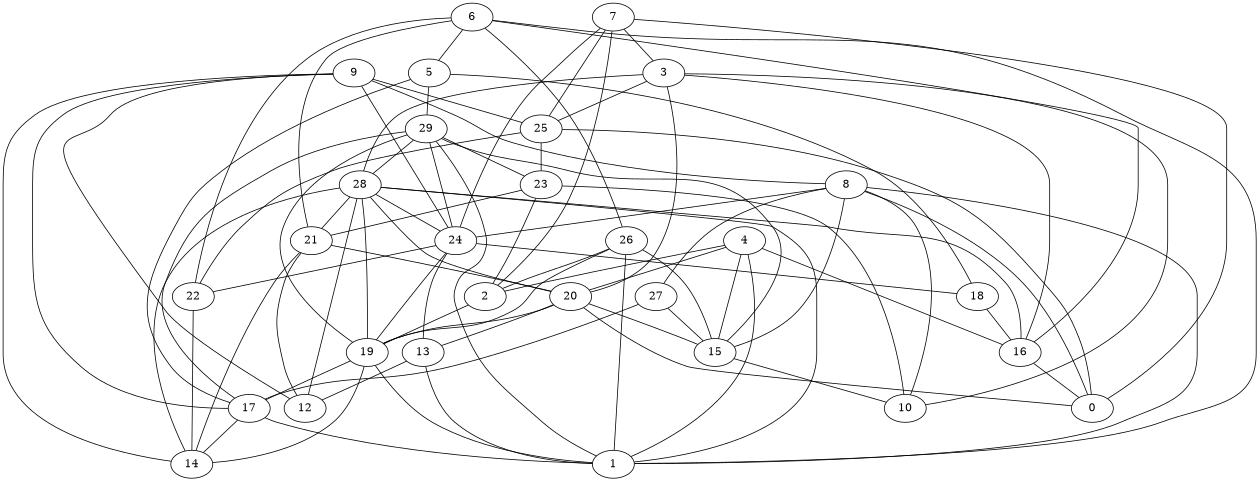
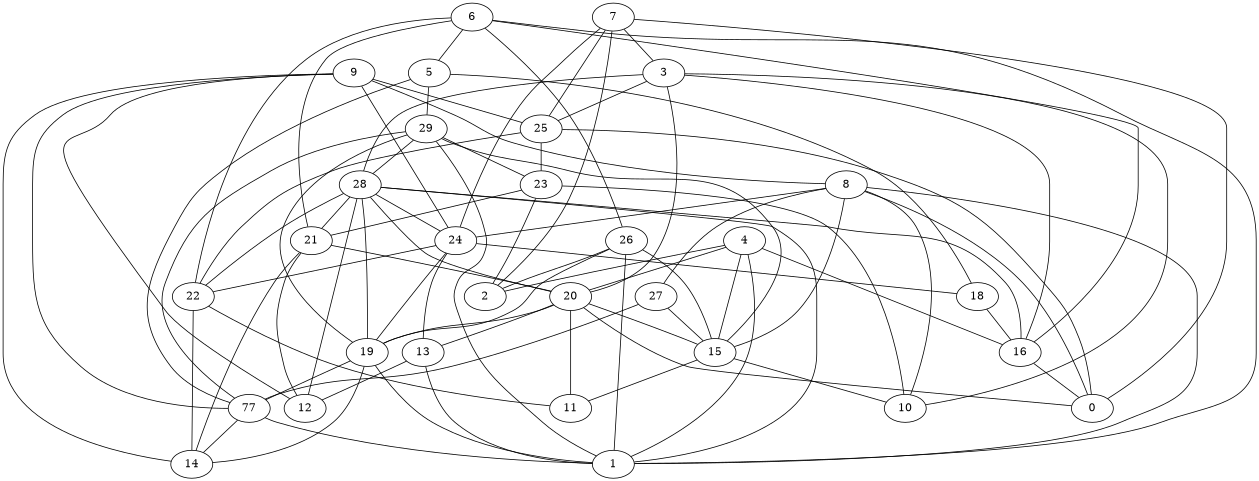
edge "29" -- "24": removed
edge "28" -- "14": now "28" -- "22"
edge "2" -- "19": removed
node "17": label "17" -> "77"
node "11": added
